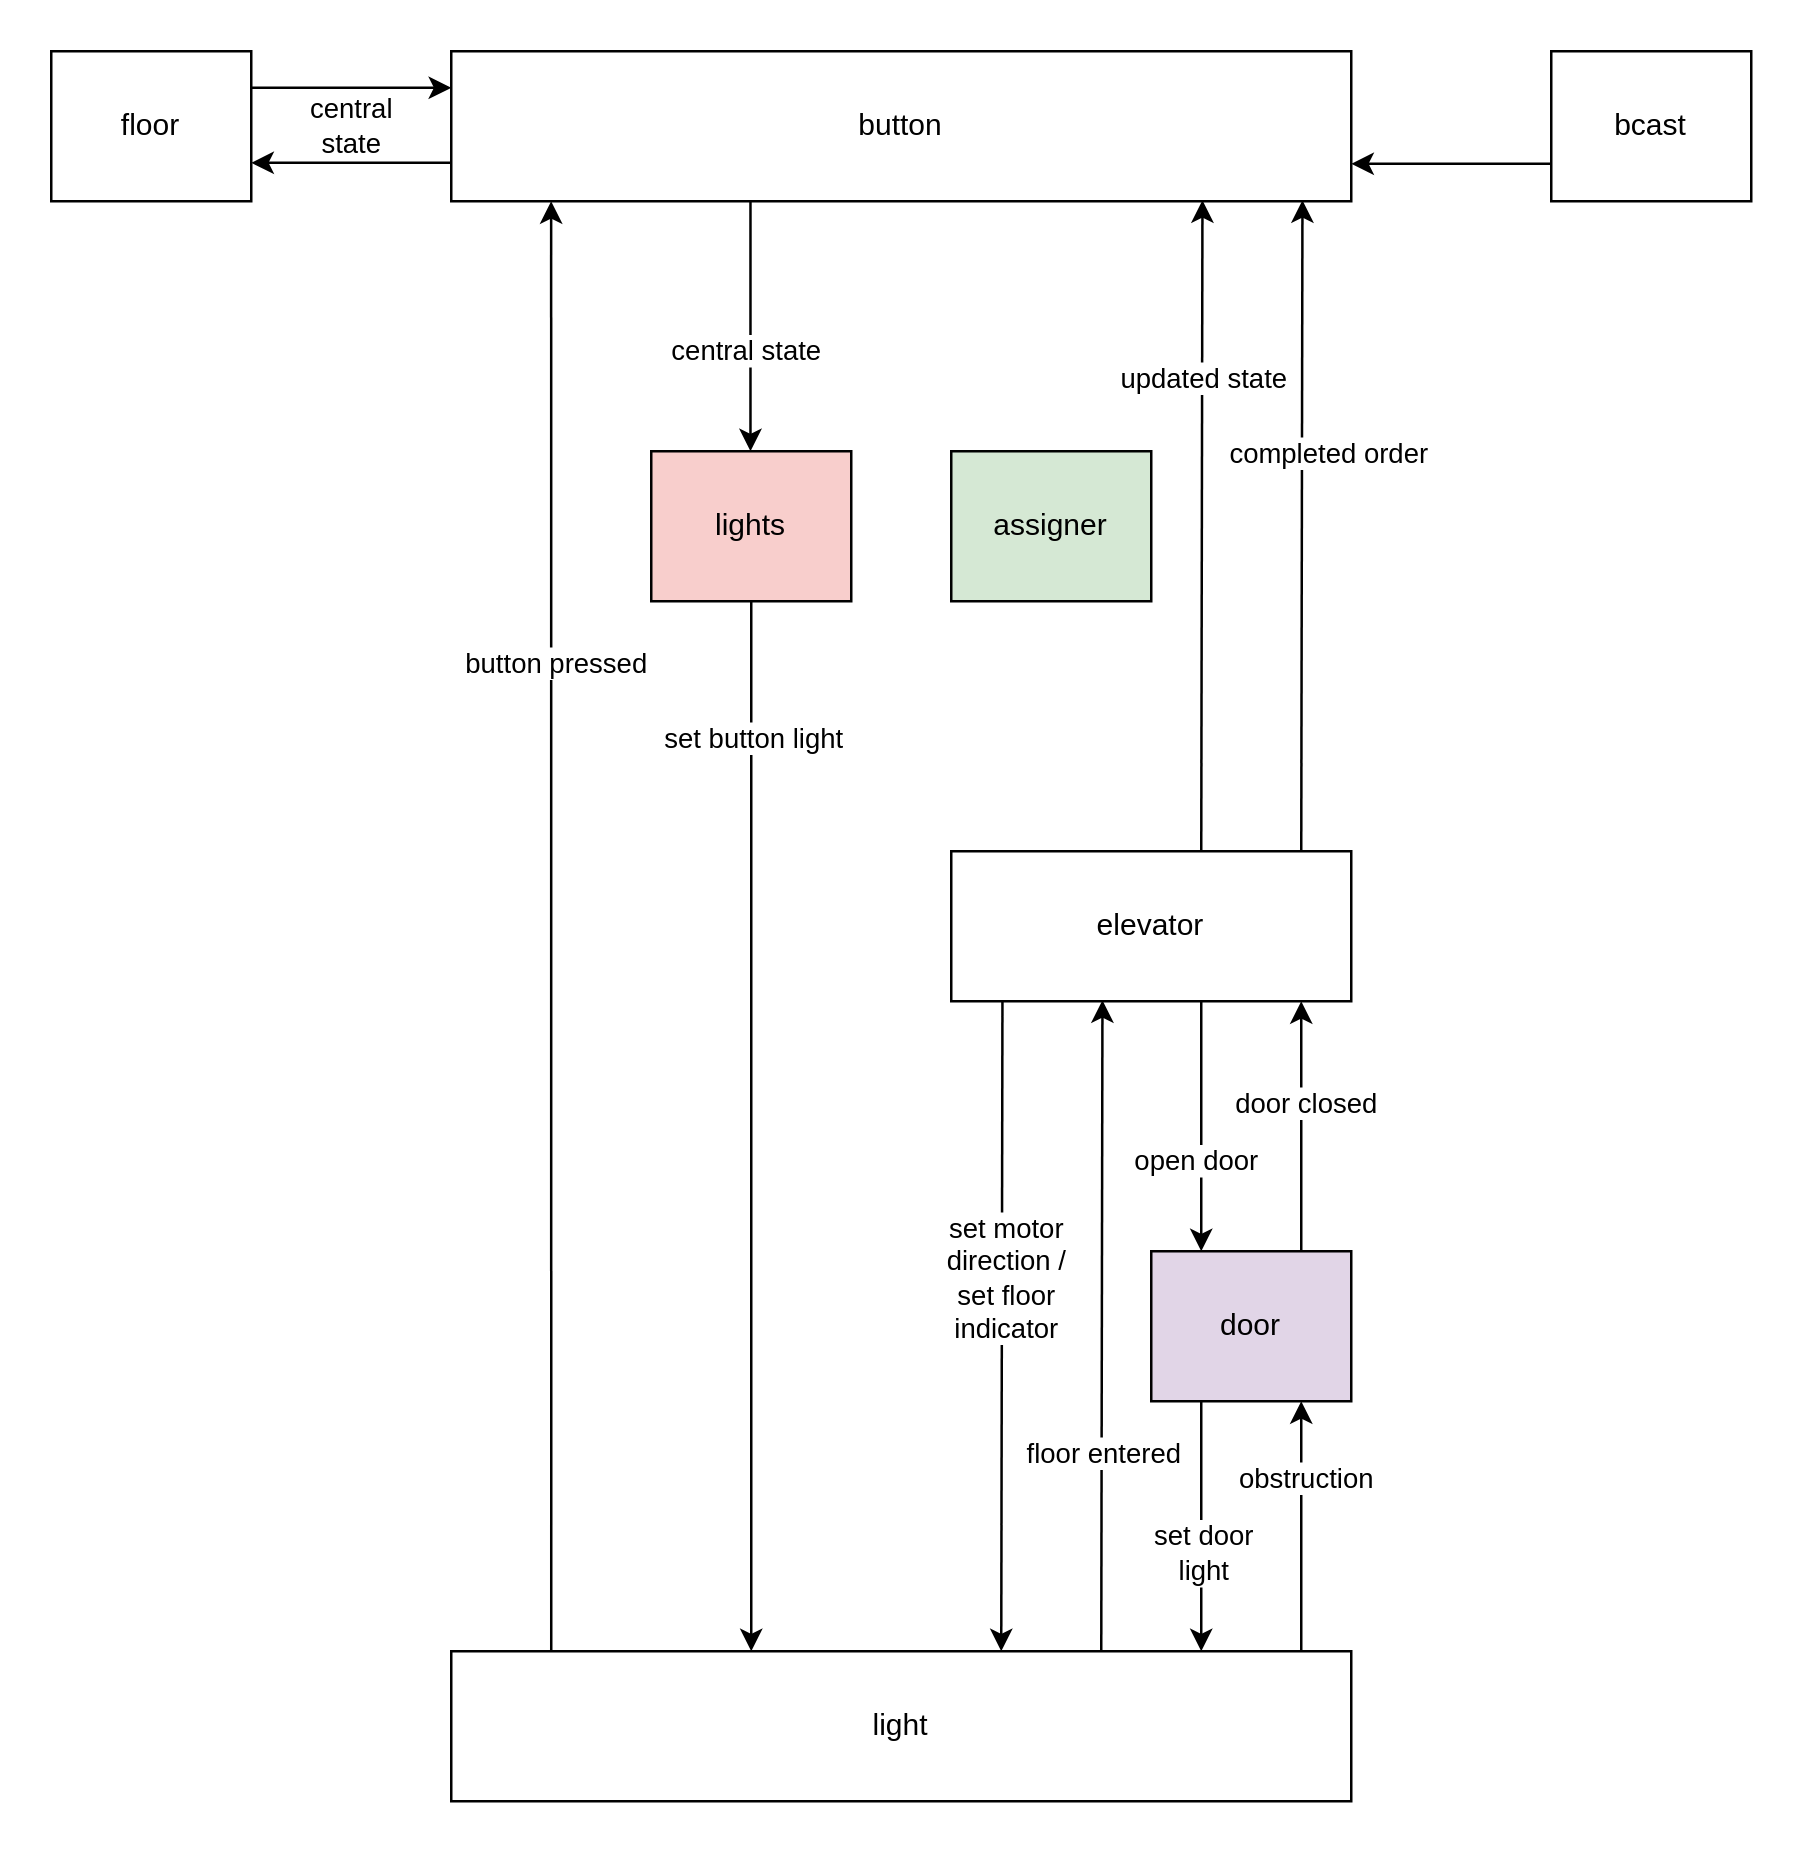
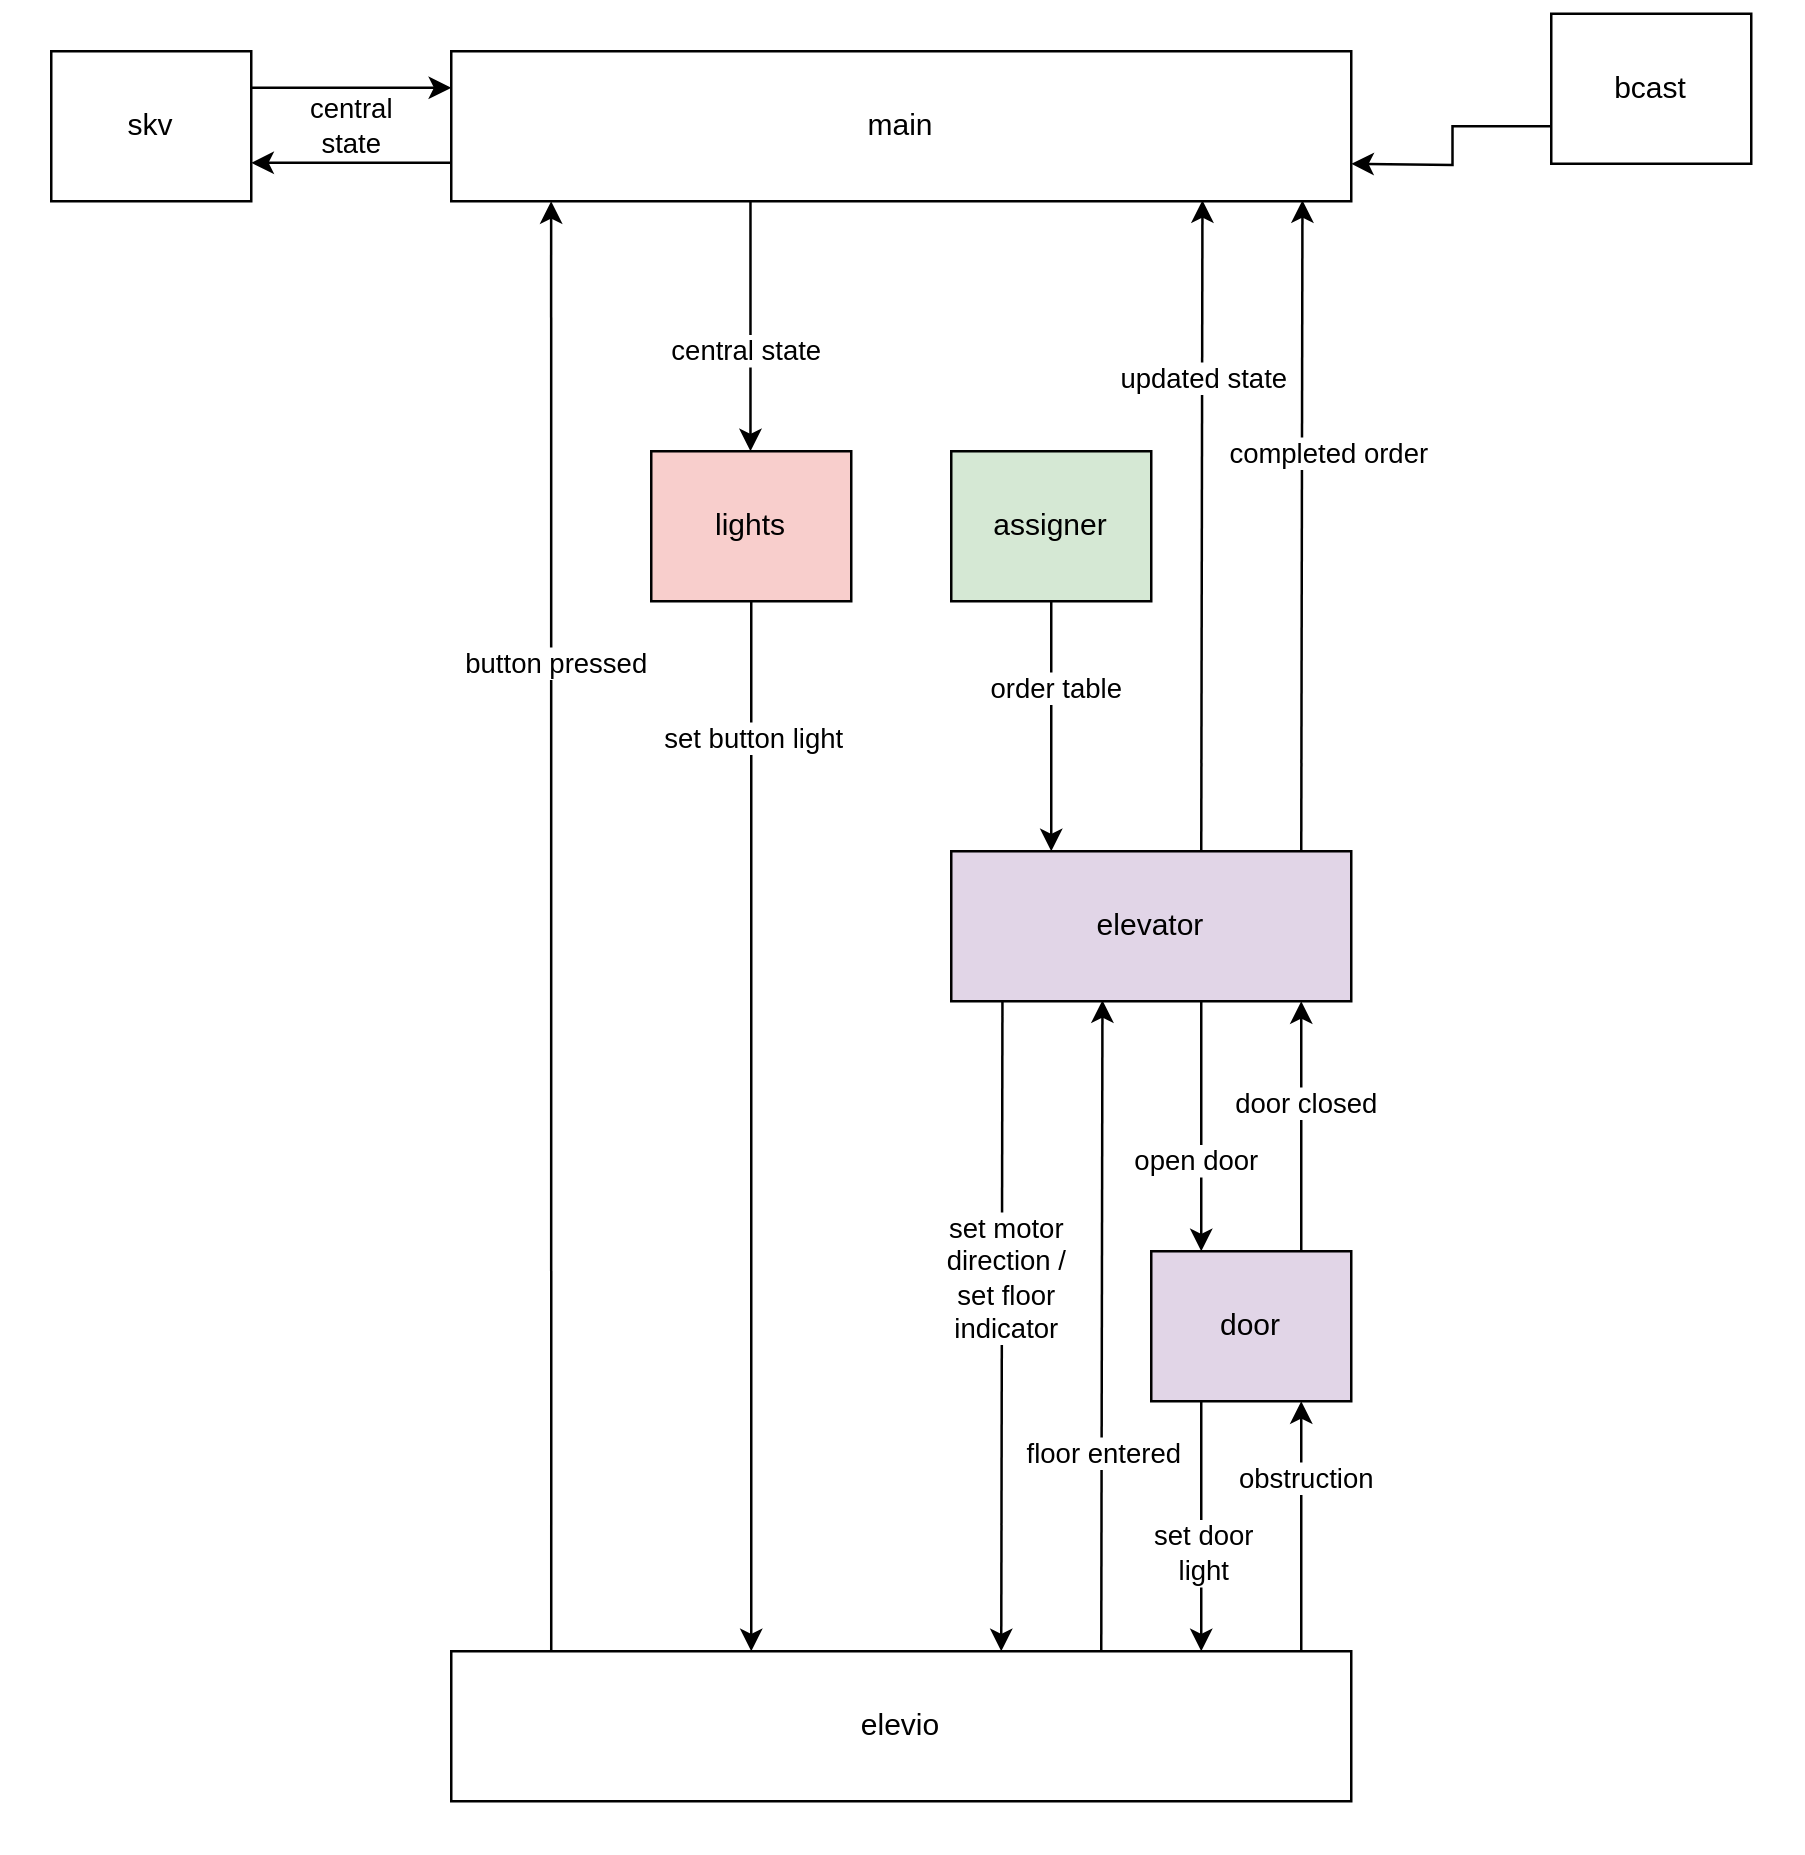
node "floor": label "floor" -> "skv"
node "button": label "button" -> "main"
node "bcast": moved (1651, 126) -> (1651, 89)
edge "assigner" -> "elevator": added, label "order table"
node "elevator": fillcolor #ffffff -> #e1d5e7
node "light": label "light" -> "elevio"
